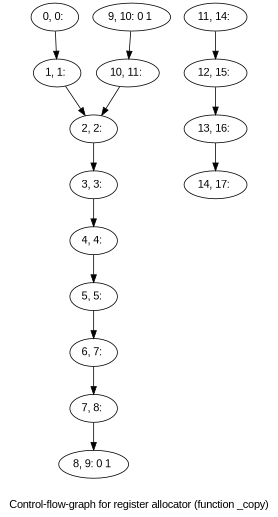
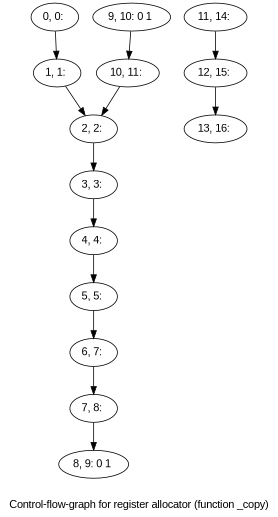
node "14, 17:": removed
